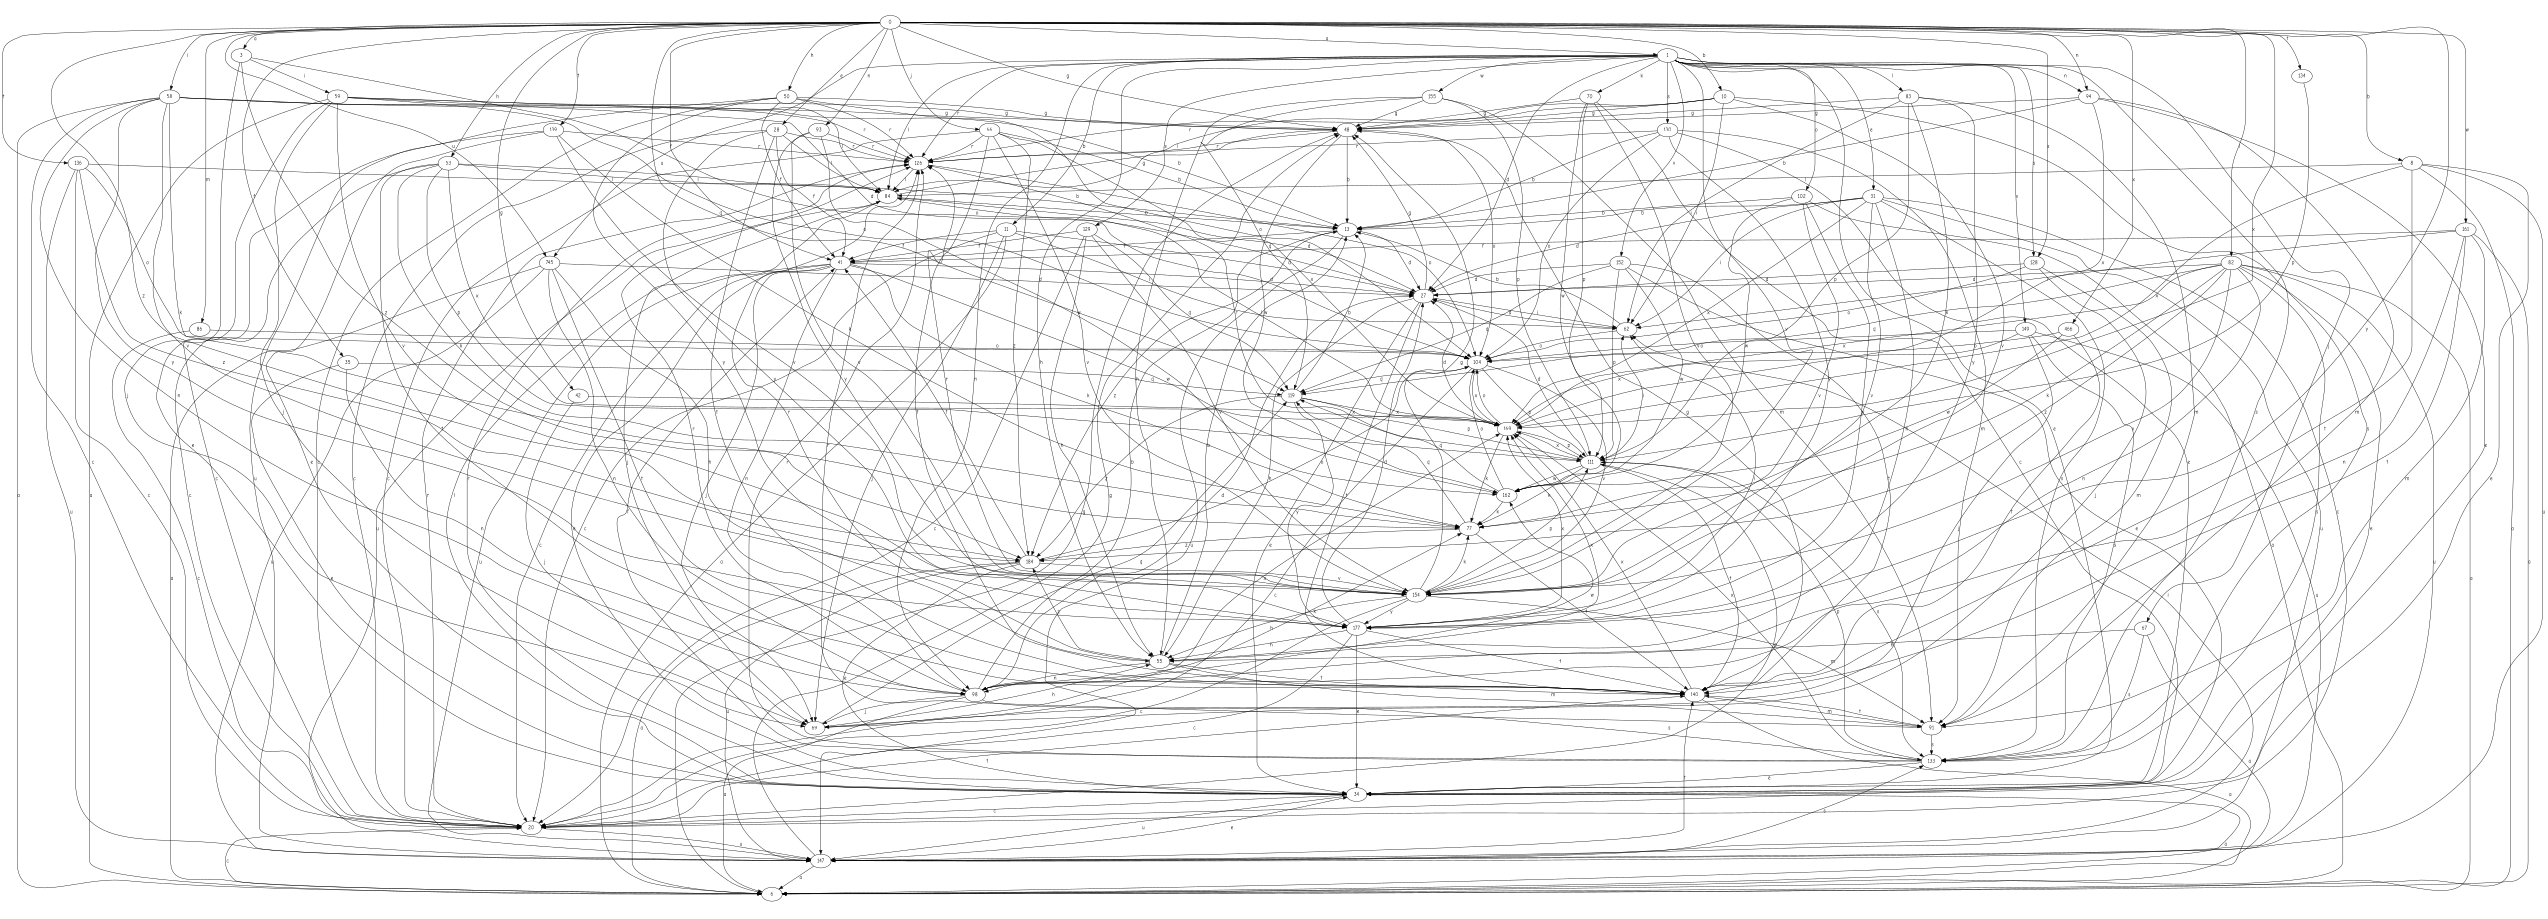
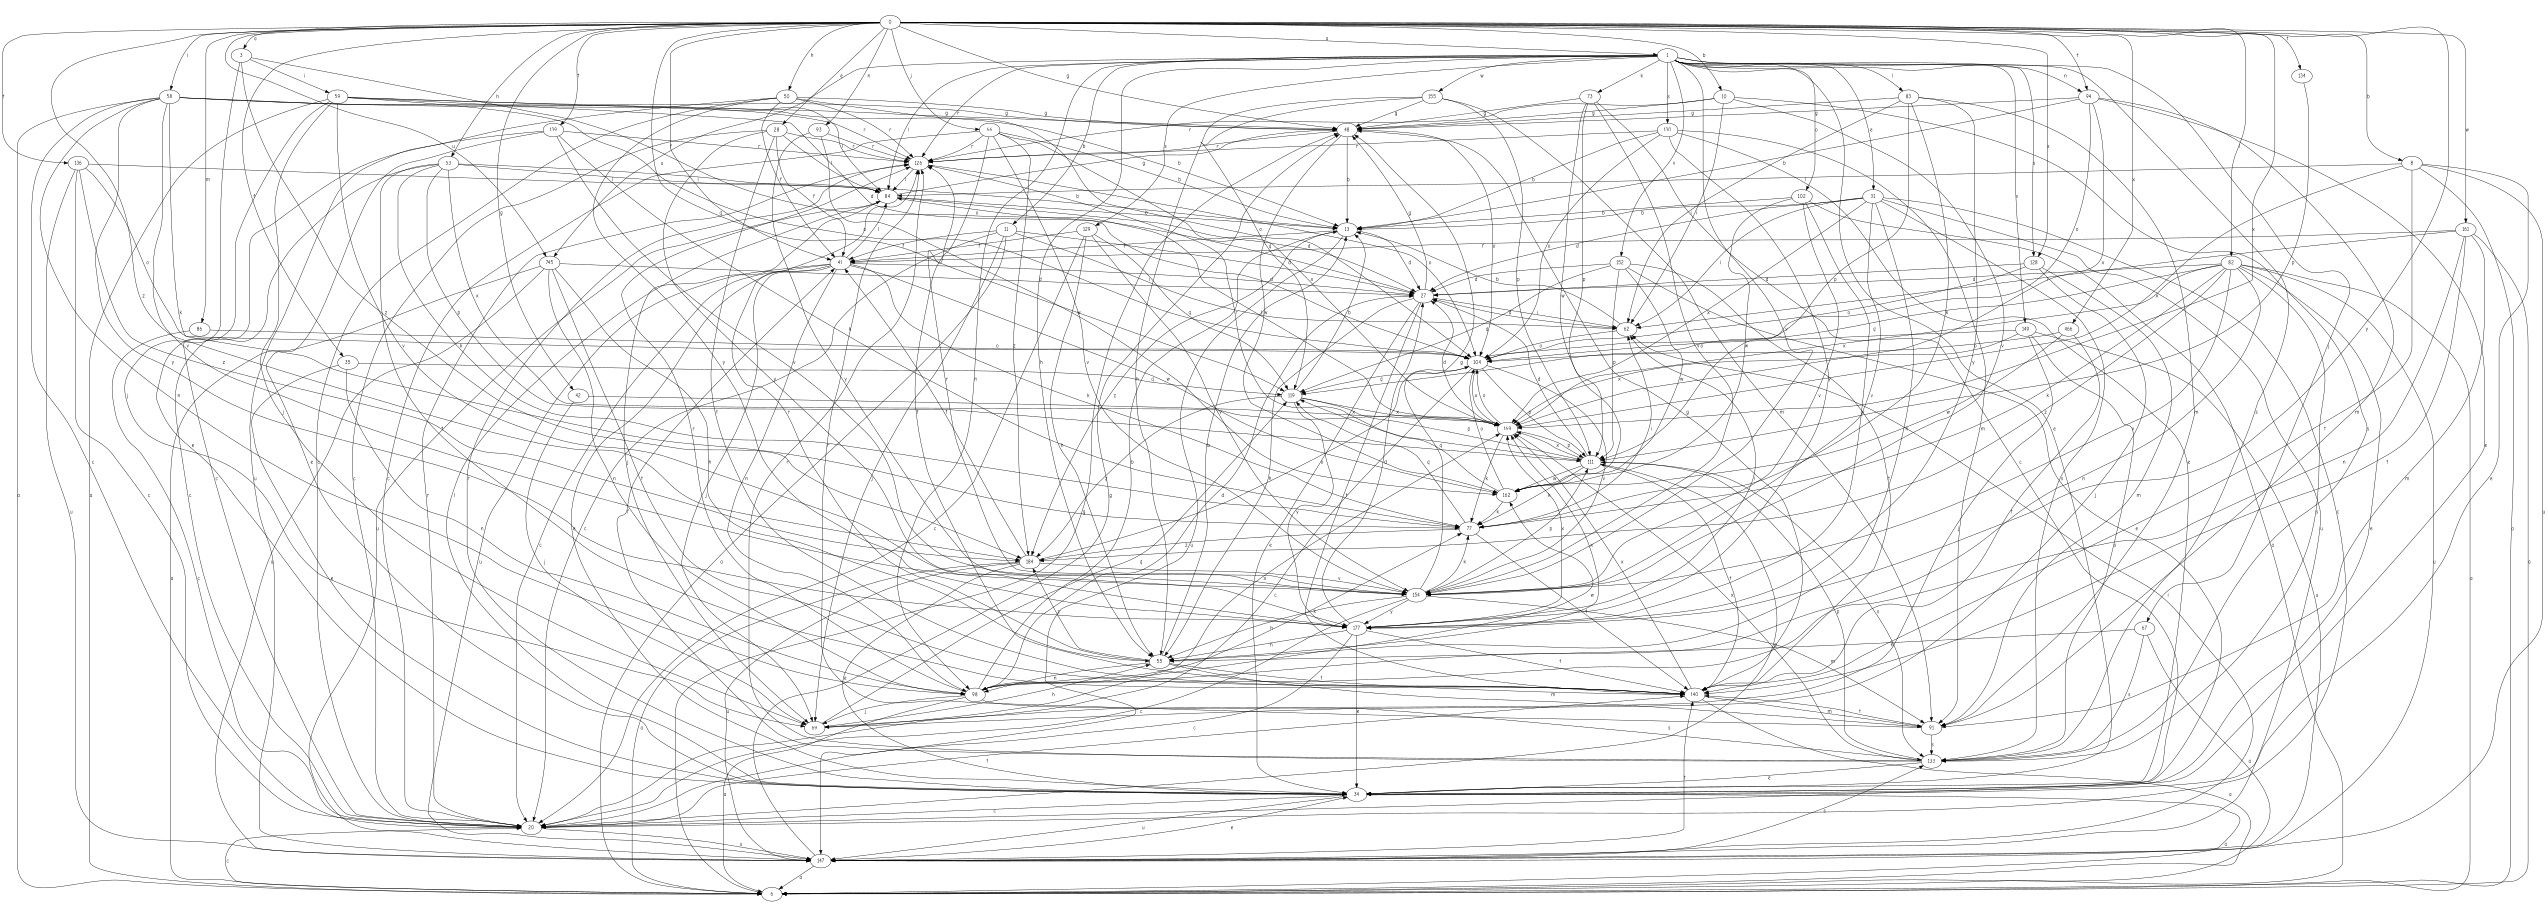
edge "0" -> "94": label "n" -> "t"
node "70": label "70" -> "73"
edge "10" -> "84": now "41" -> "84"
edge "1" -> "27": removed, label "d"
edge "94" -> "104": added, label "o"
edge "111" -> "62": now "77" -> "62"
edge "93" -> "154": removed, label "v"
